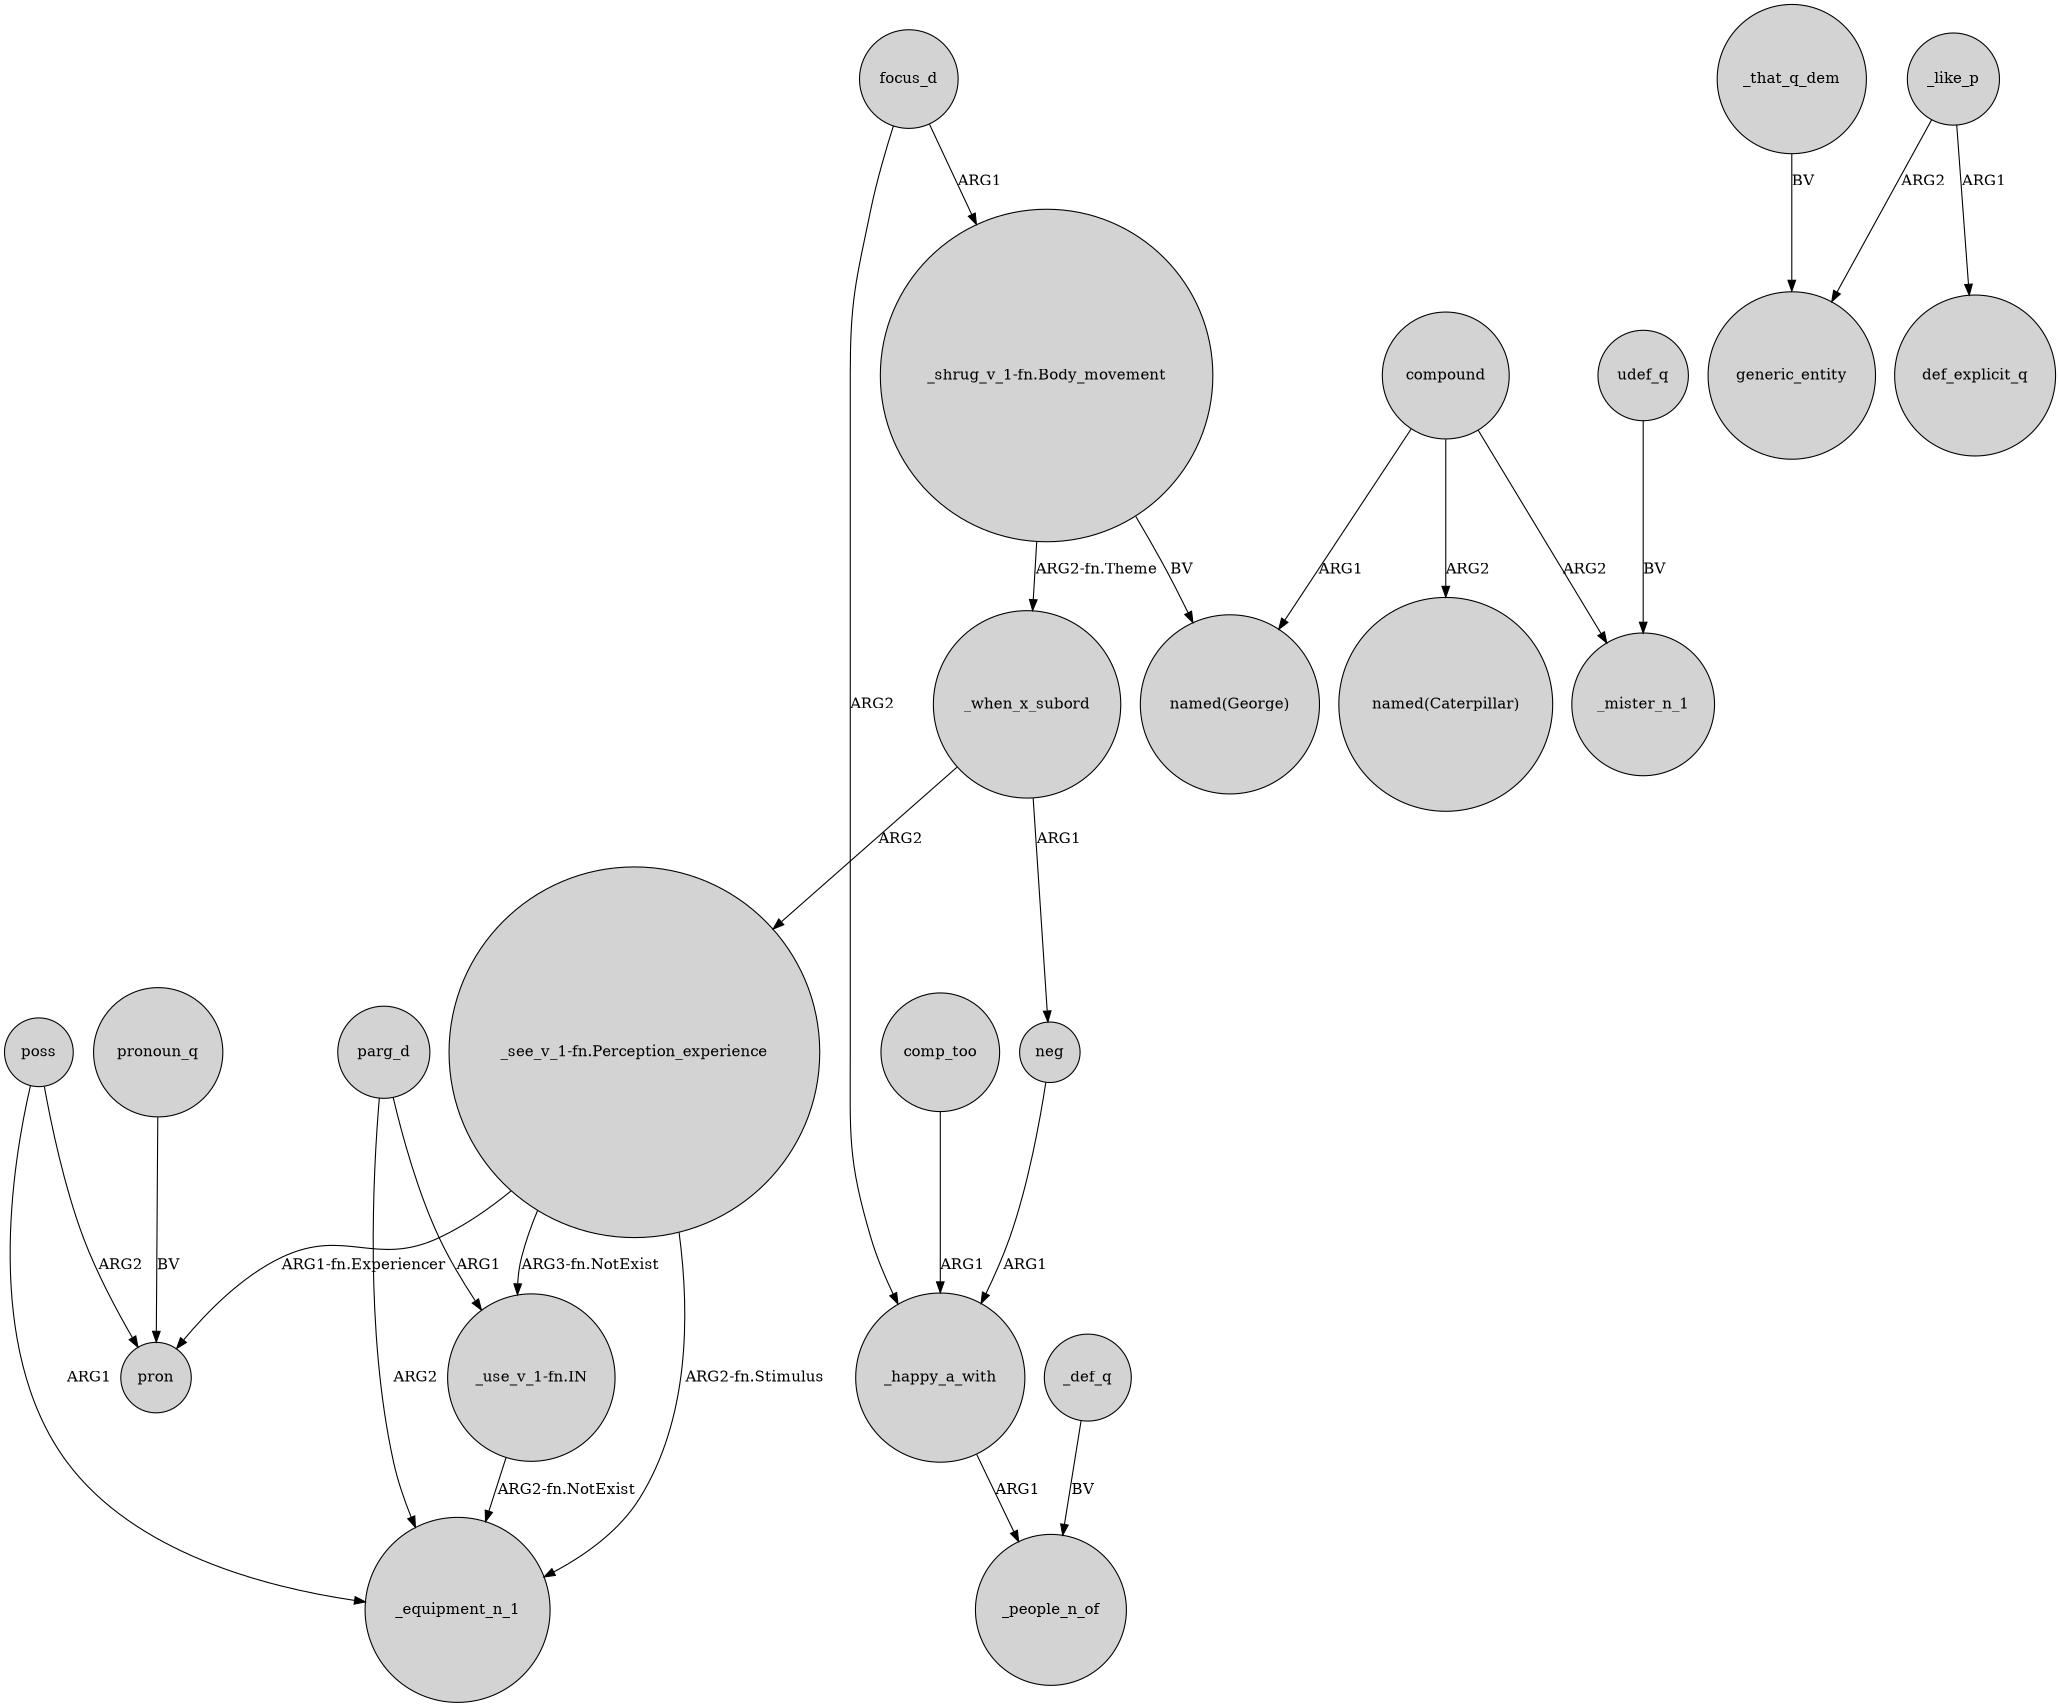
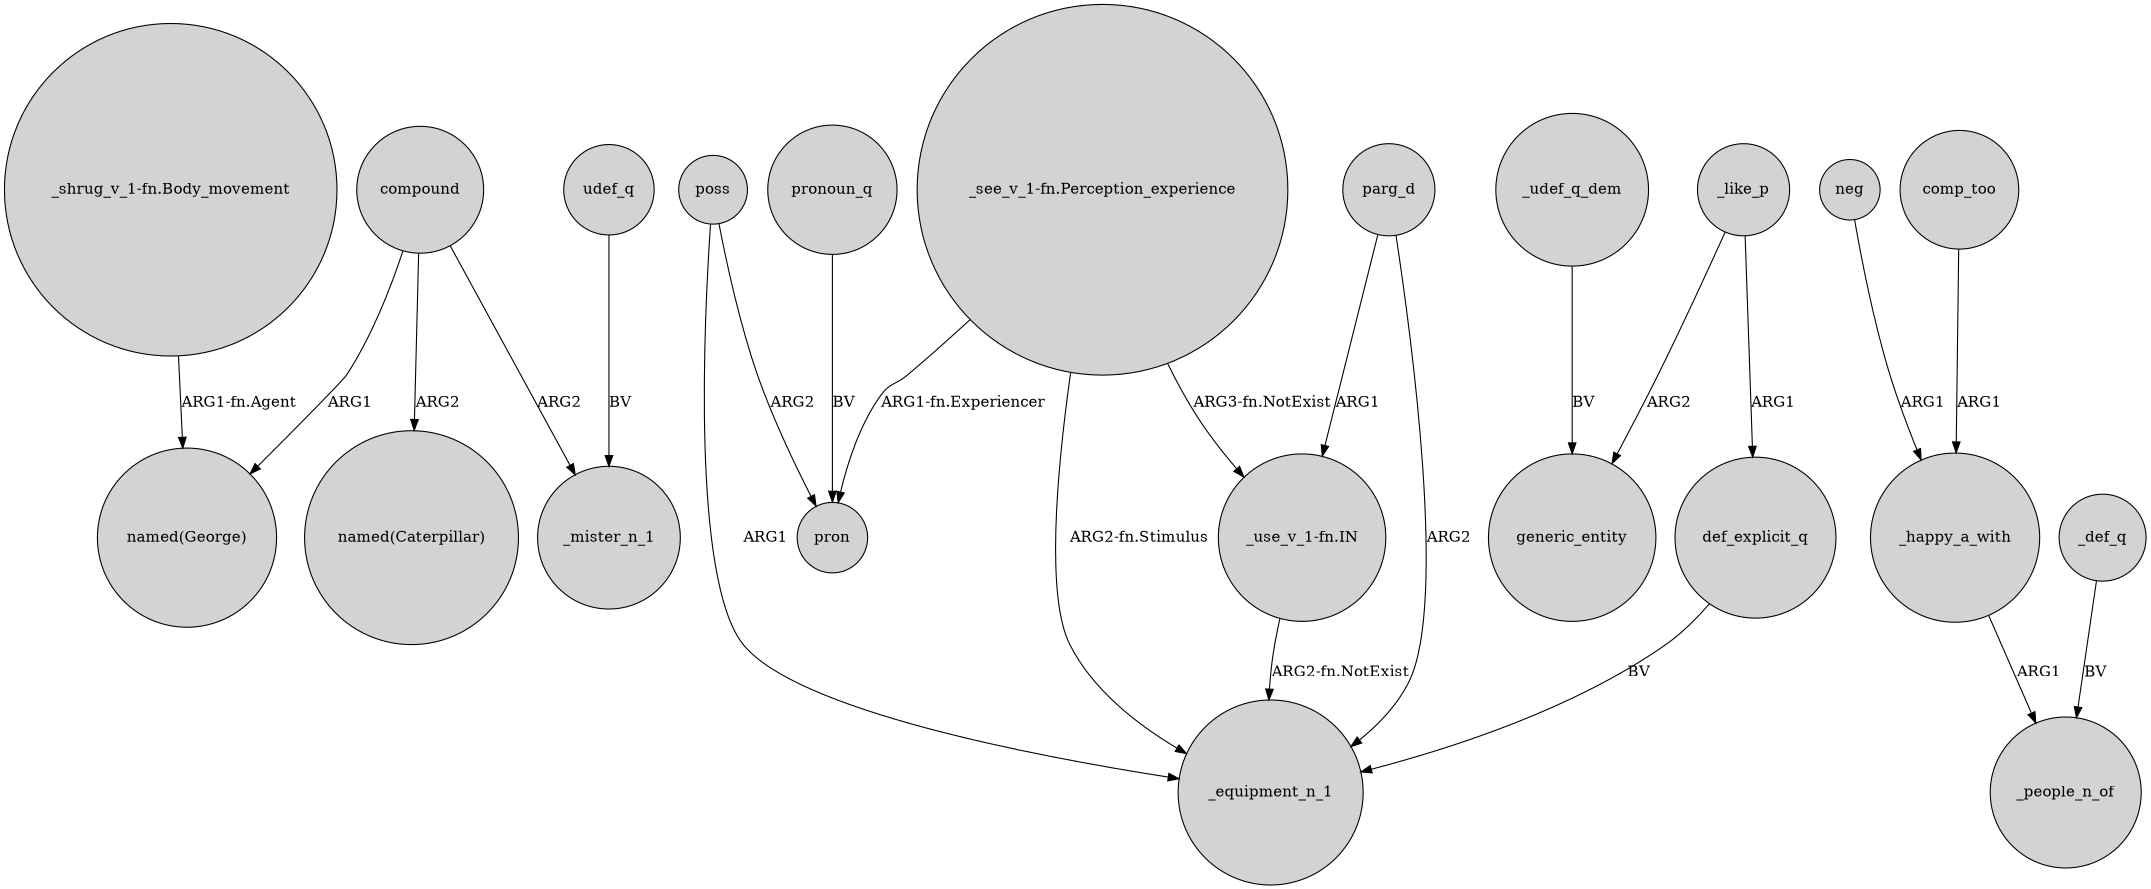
node "focus_d": removed
node "_that_q_dem": label "_that_q_dem" -> "_udef_q_dem"
edge "_shrug_v_1-fn.Body_movement" -> "named(George)": label "BV" -> "ARG1-fn.Agent"
node "_when_x_subord": removed
edge "def_explicit_q" -> "_equipment_n_1": added, label "BV"
